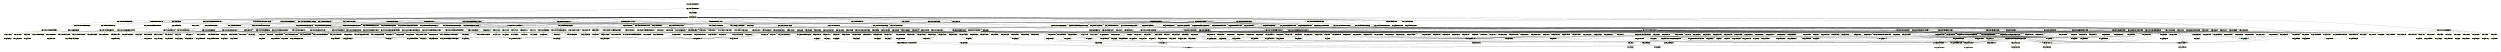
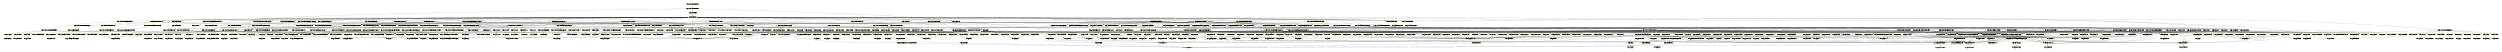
node "DTEL-LAND1": label "DTEL-LAND1" -> "DTEL-URISCR1"
node "STRSPP-AD_REMARK2": label "STRSPP-AD_REMARK2" -> "DTEL-AD_REMARK2"
